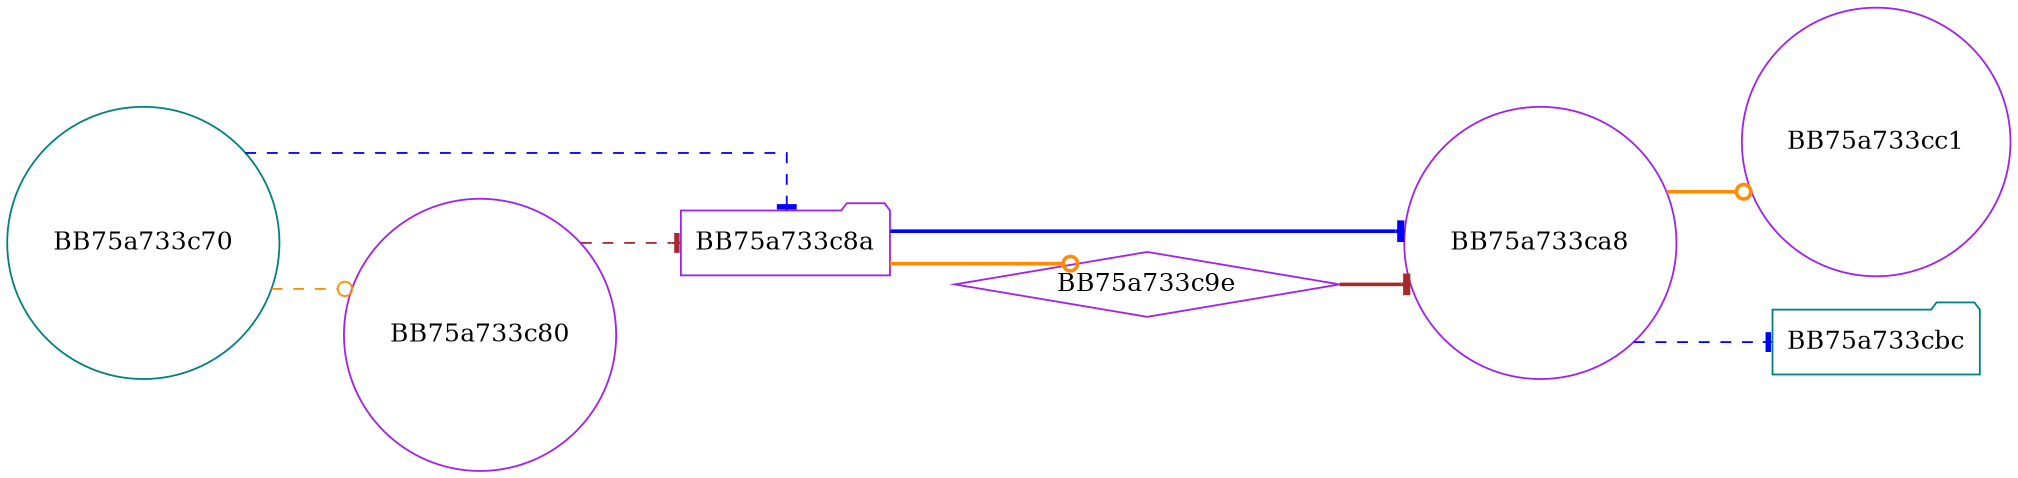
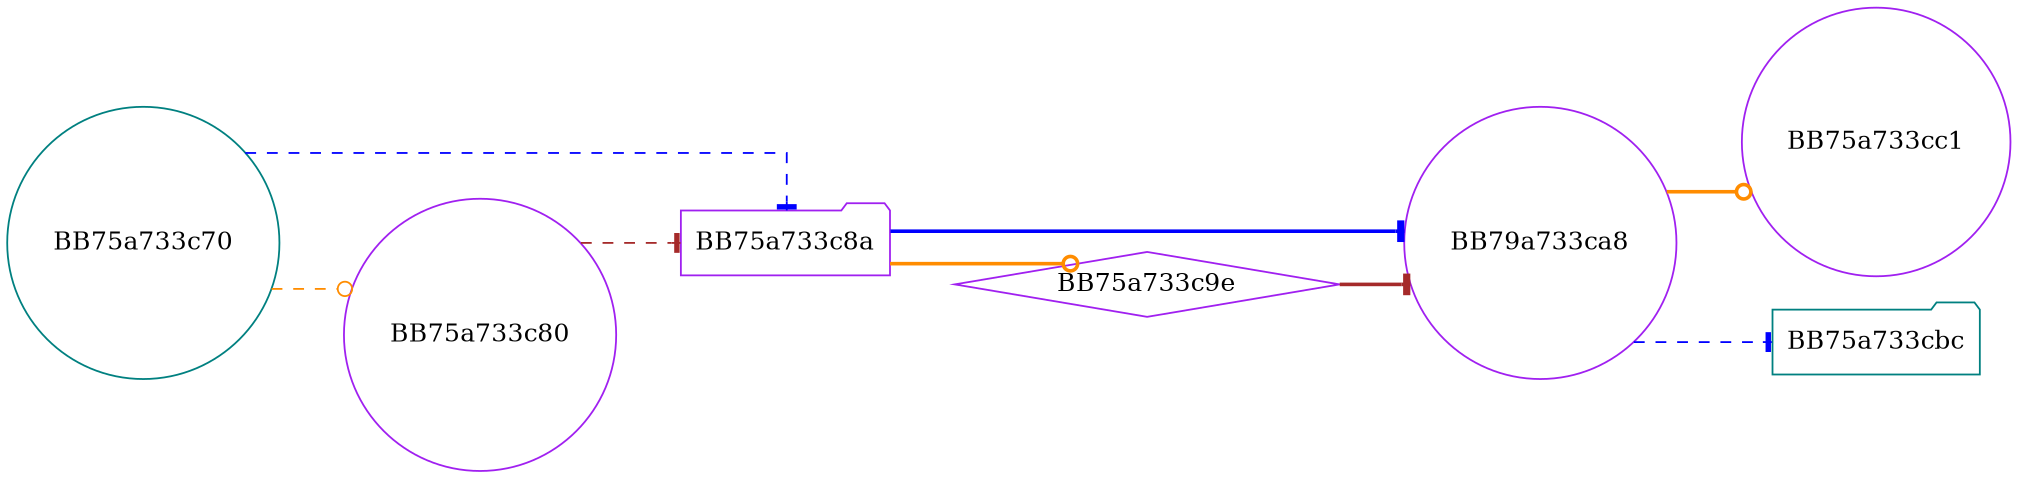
node "BB75a733ca8": label "BB75a733ca8" -> "BB79a733ca8"
